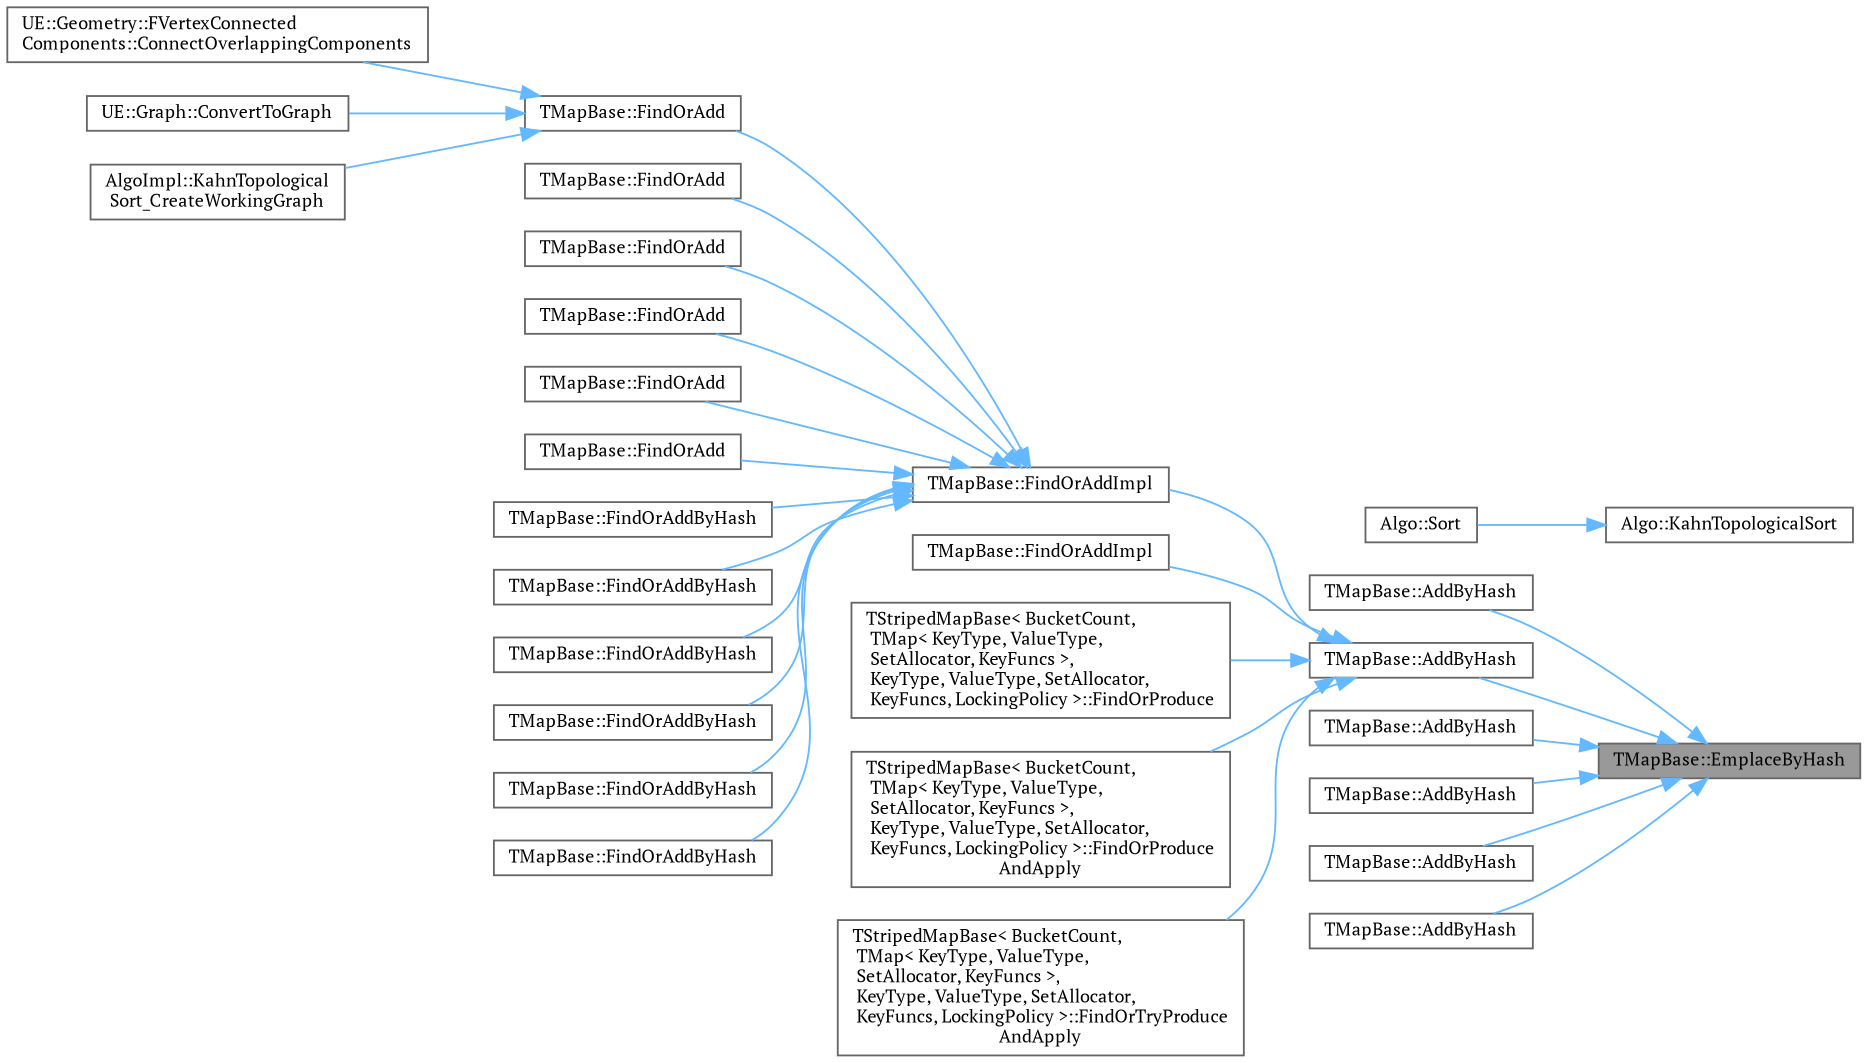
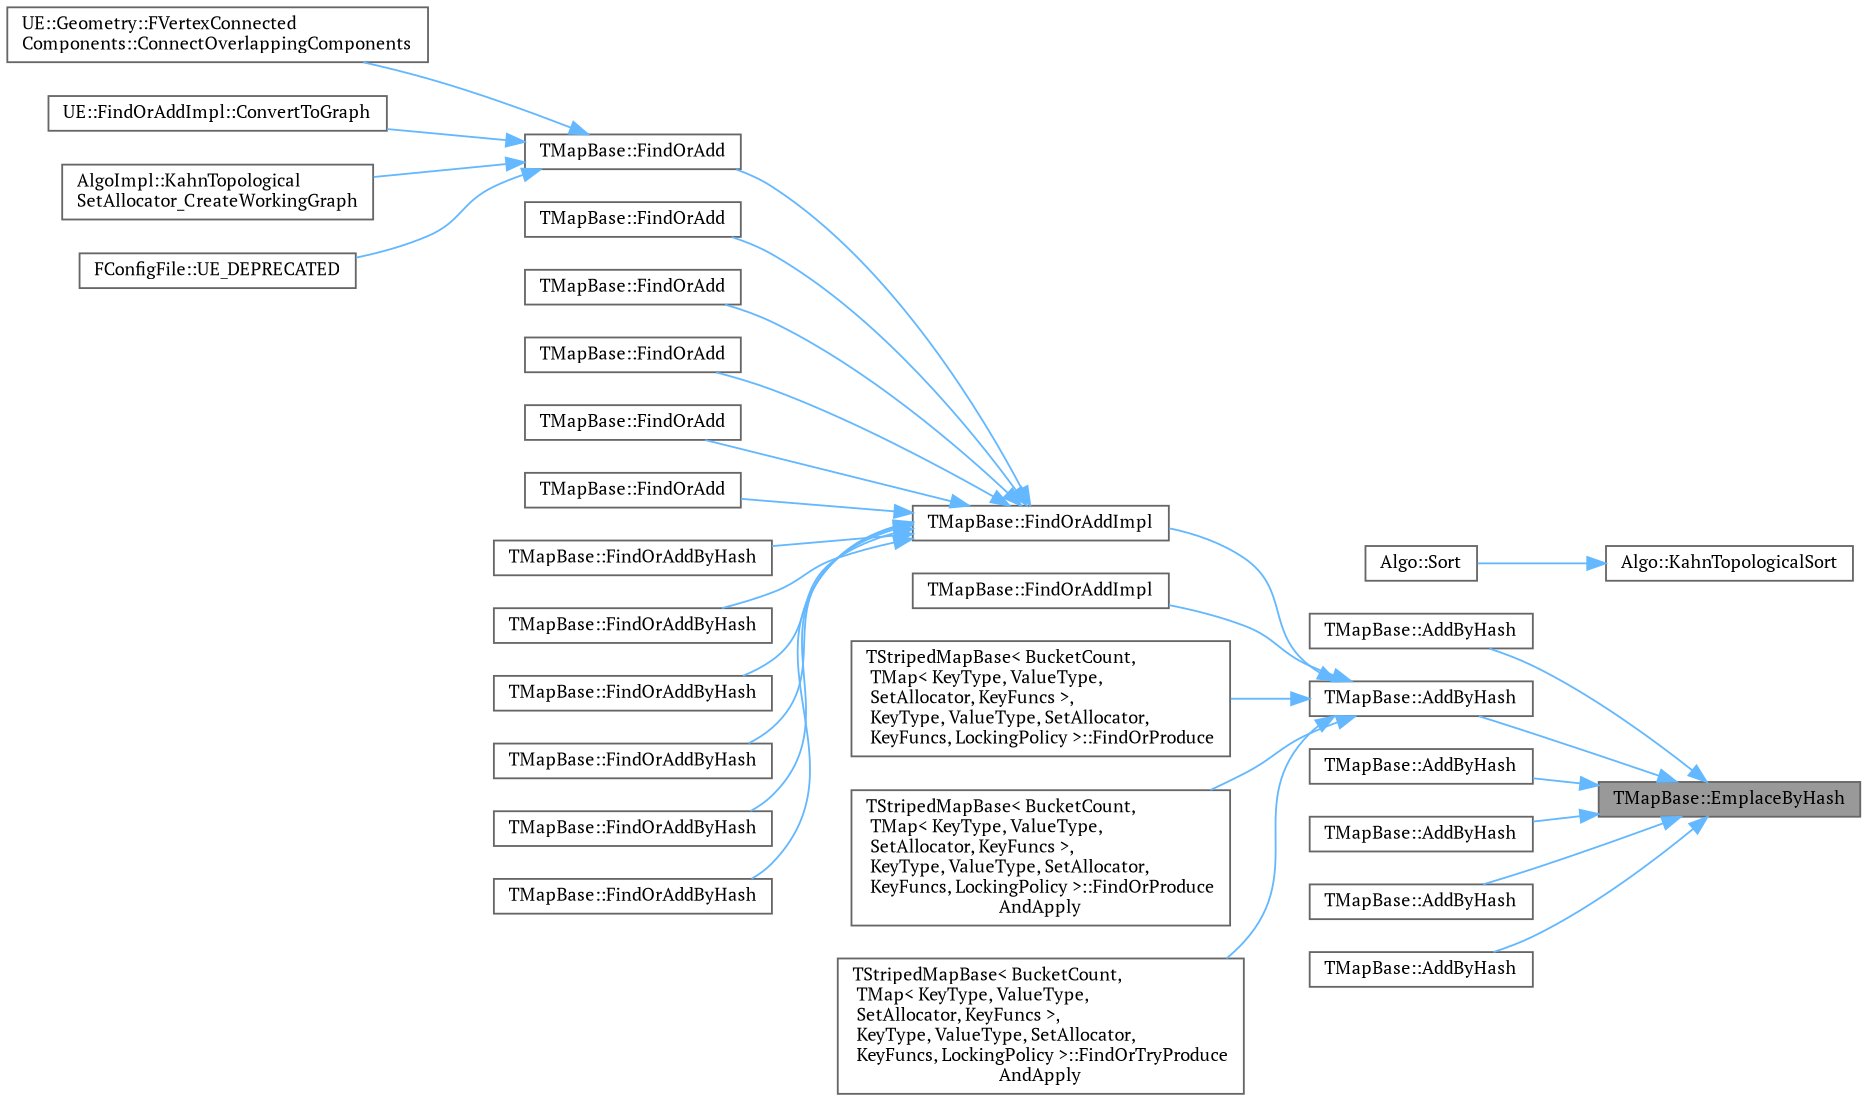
node "UE::Graph::ConvertToGraph": label "UE::Graph::ConvertToGraph" -> "UE::FindOrAddImpl::ConvertToGraph"
node "AlgoImpl::KahnTopological Sort_CreateWorkingGraph": label "AlgoImpl::KahnTopological Sort_CreateWorkingGraph" -> "AlgoImpl::KahnTopological SetAllocator_CreateWorkingGraph"
node "FConfigFile::UE_DEPRECATED": added
